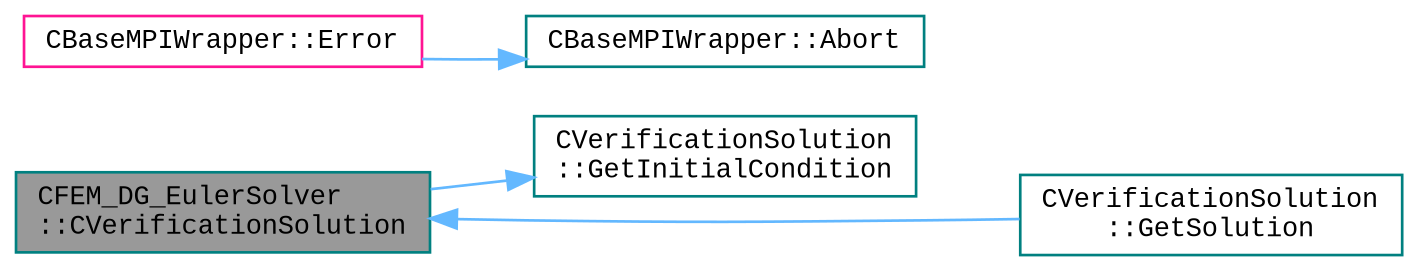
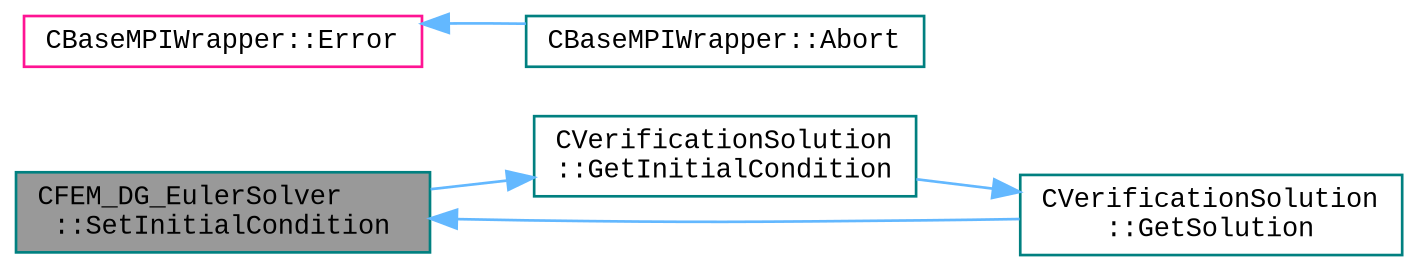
edge "CBaseMPIWrapper::Error" -> "CBaseMPIWrapper::Abort": reversed
edge "CVerificationSolution ::GetInitialCondition" -> "CVerificationSolution ::GetSolution": added
node "CFEM_DG_EulerSolver ::CVerificationSolution": label "CFEM_DG_EulerSolver ::CVerificationSolution" -> "CFEM_DG_EulerSolver ::SetInitialCondition"
